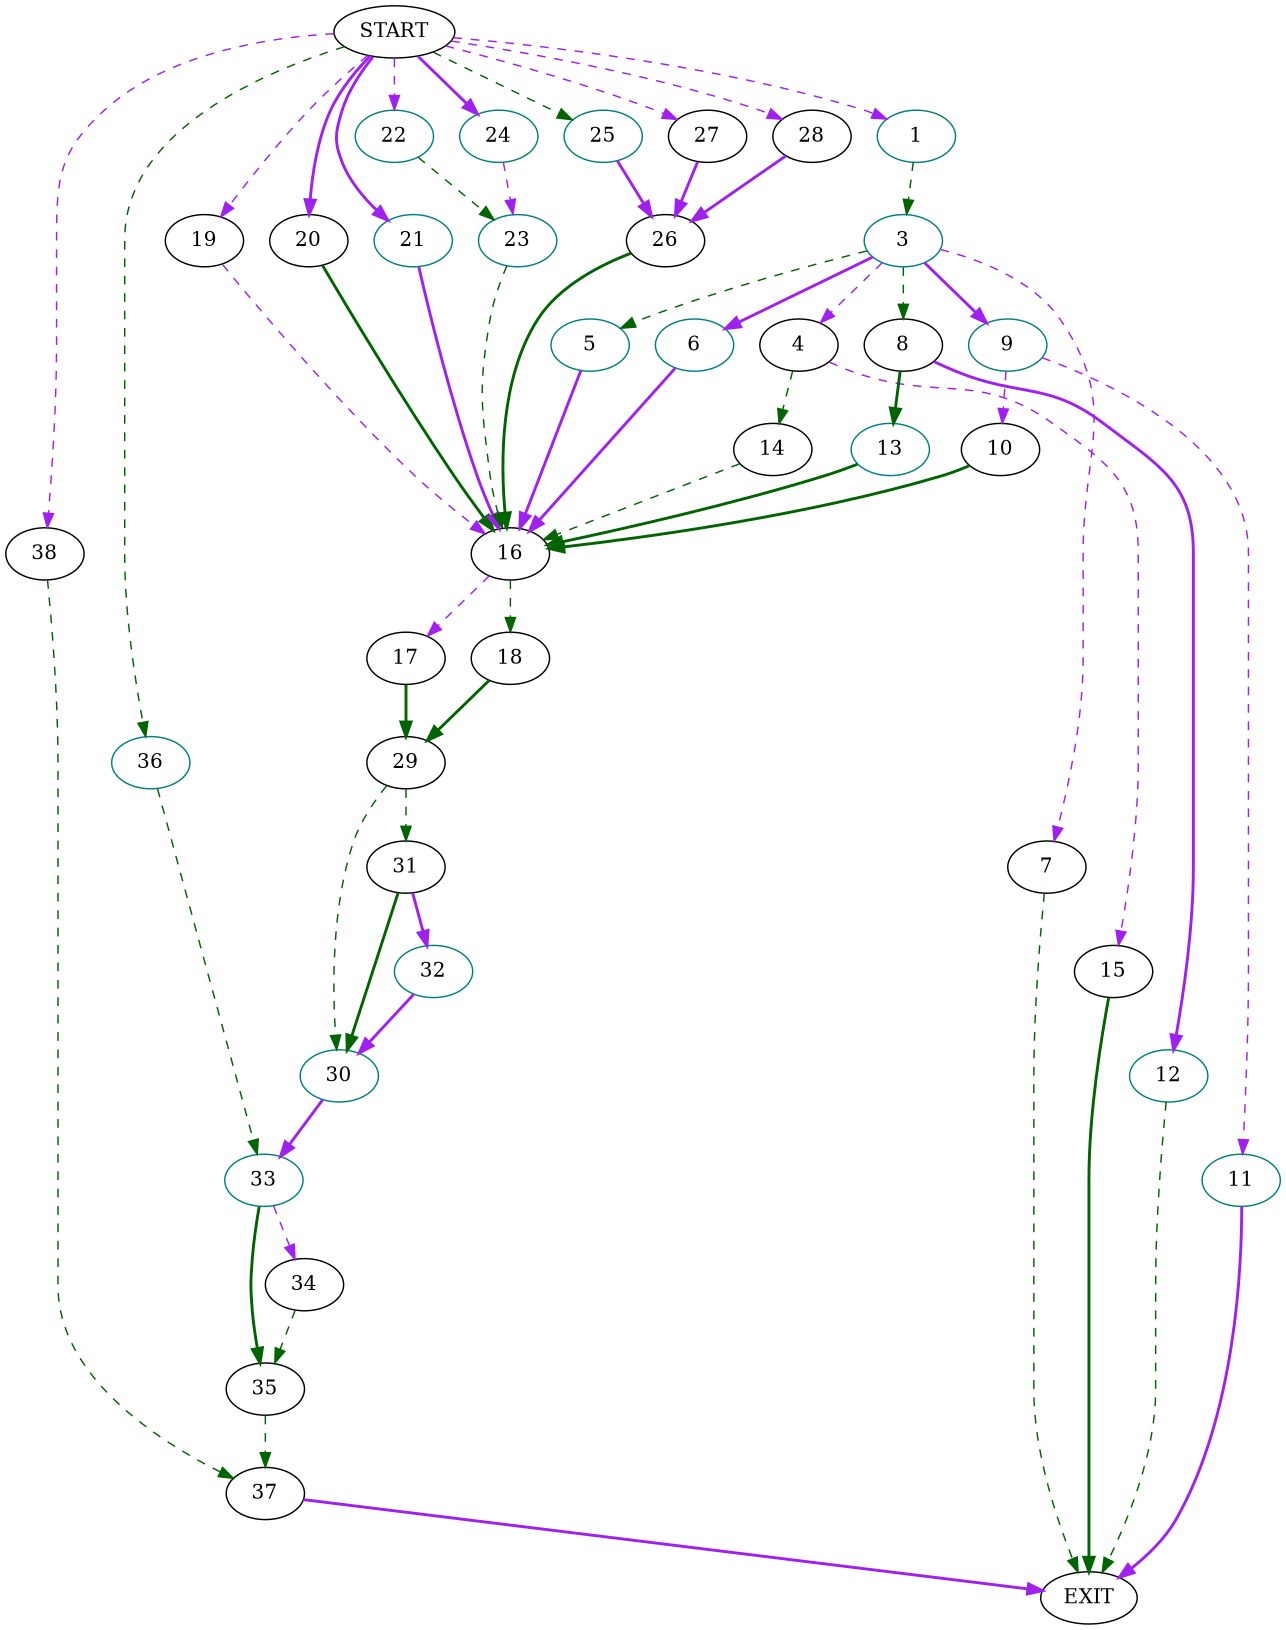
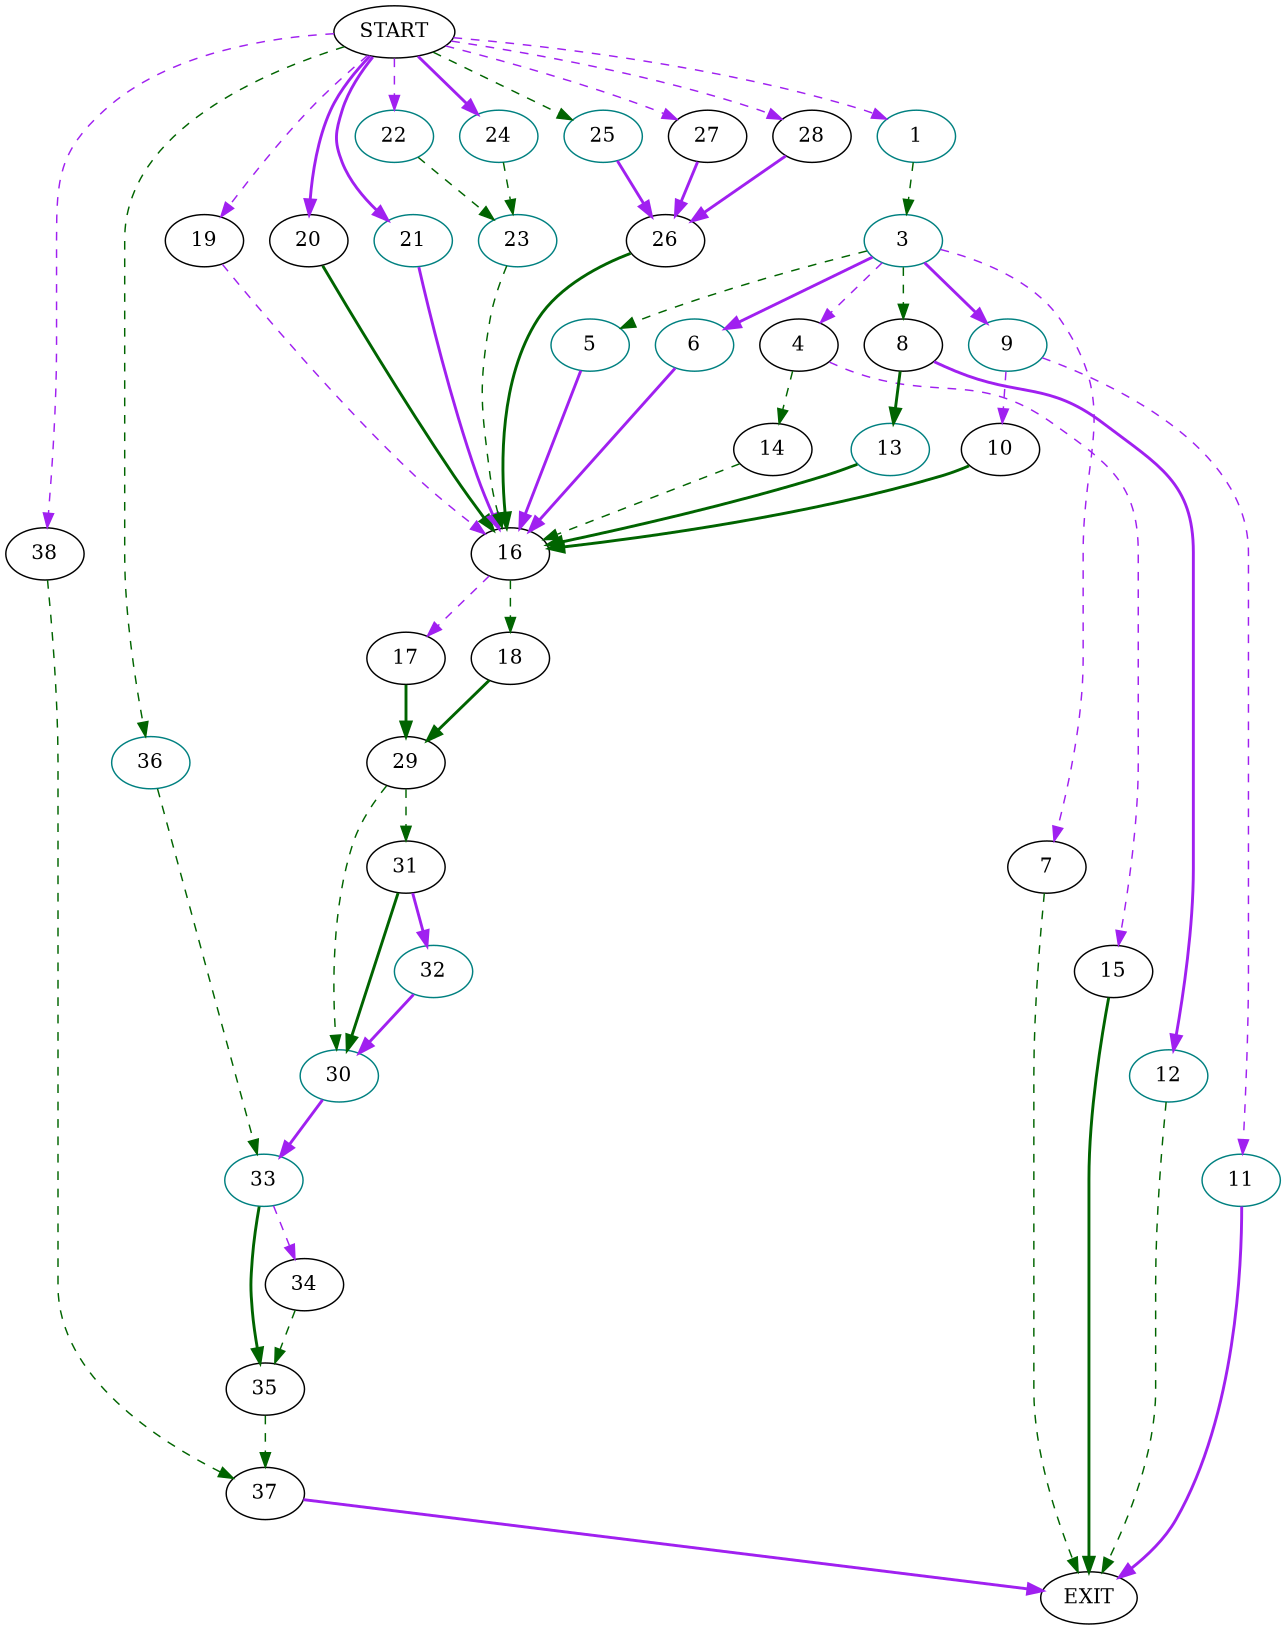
edge "24" -> "23": color purple -> darkgreen
